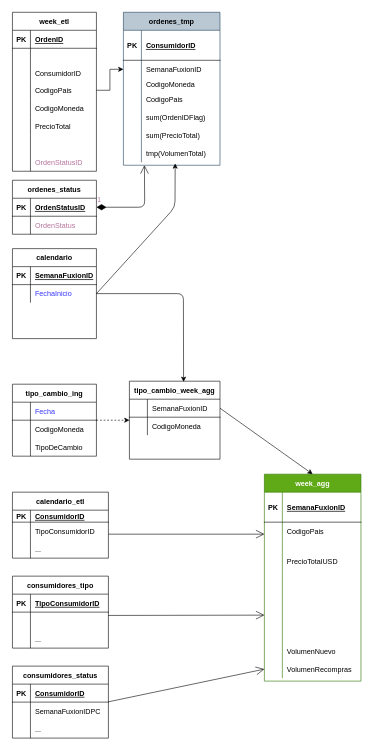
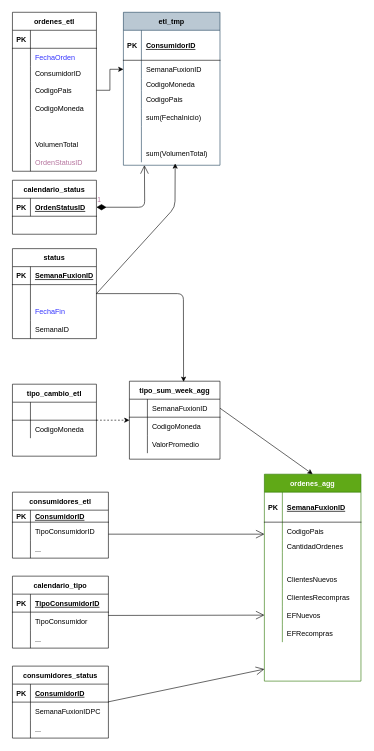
node "week_etl": label "week_etl" -> "ordenes_etl"
node "ordenes_tmp": label "ordenes_tmp" -> "etl_tmp"
node "OrdenID": removed
node "FechaOrden": added
node "sum(OrdenIDFlag)": label "sum(OrdenIDFlag)" -> "sum(FechaInicio)"
node "PrecioTotal": removed
node "sum(PrecioTotal)": removed
node "VolumenTotal": added
node "tmp(VolumenTotal)": label "tmp(VolumenTotal)" -> "sum(VolumenTotal)"
node "ordenes_status": label "ordenes_status" -> "calendario_status"
node "OrdenStatus": removed
node "calendario": label "calendario" -> "status"
node "FechaInicio": removed
node "FechaFin": added
node "SemanaID": added
node "tipo_cambio_week_agg": label "tipo_cambio_week_agg" -> "tipo_sum_week_agg"
node "tipo_cambio_ing": label "tipo_cambio_ing" -> "tipo_cambio_etl"
node "Fecha": removed
node "ValorPromedio": added
node "TipoDeCambio": removed
node "week_agg": label "week_agg" -> "ordenes_agg"
node "calendario_etl": label "calendario_etl" -> "consumidores_etl"
node "CantidadOrdenes": added
node "PrecioTotalUSD": removed
node "ClientesNuevos": added
node "consumidores_tipo": label "consumidores_tipo" -> "calendario_tipo"
node "ClientesRecompras": added
node "EFNuevos": added
node "TipoConsumidor": added
node "EFRecompras": added
node "VolumenNuevo": removed
node "VolumenRecompras": removed
